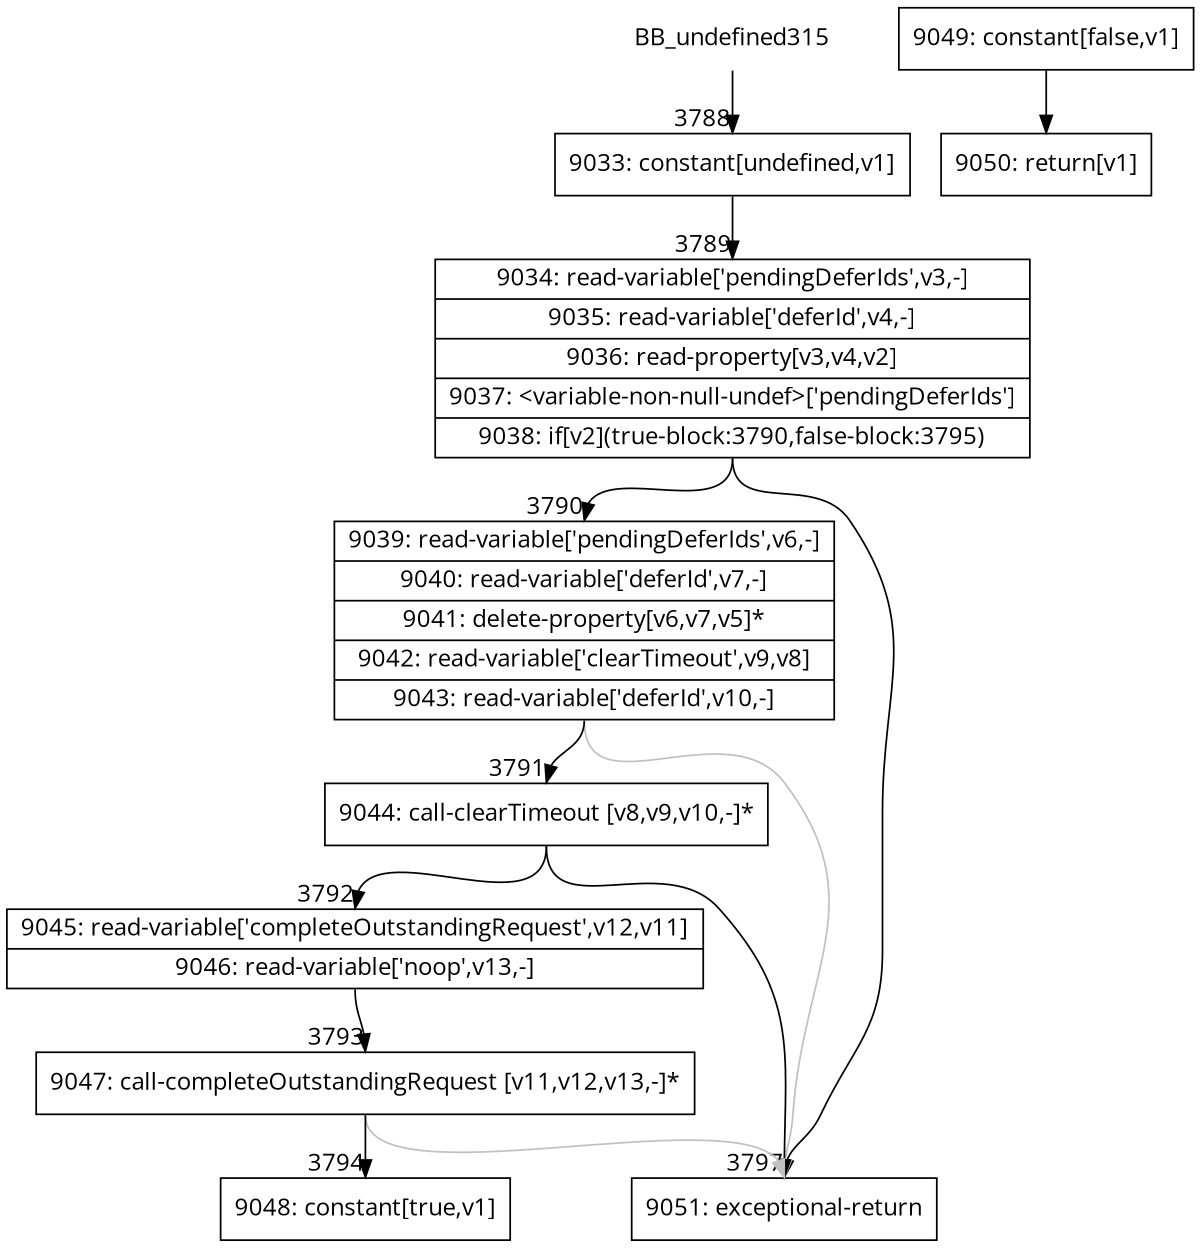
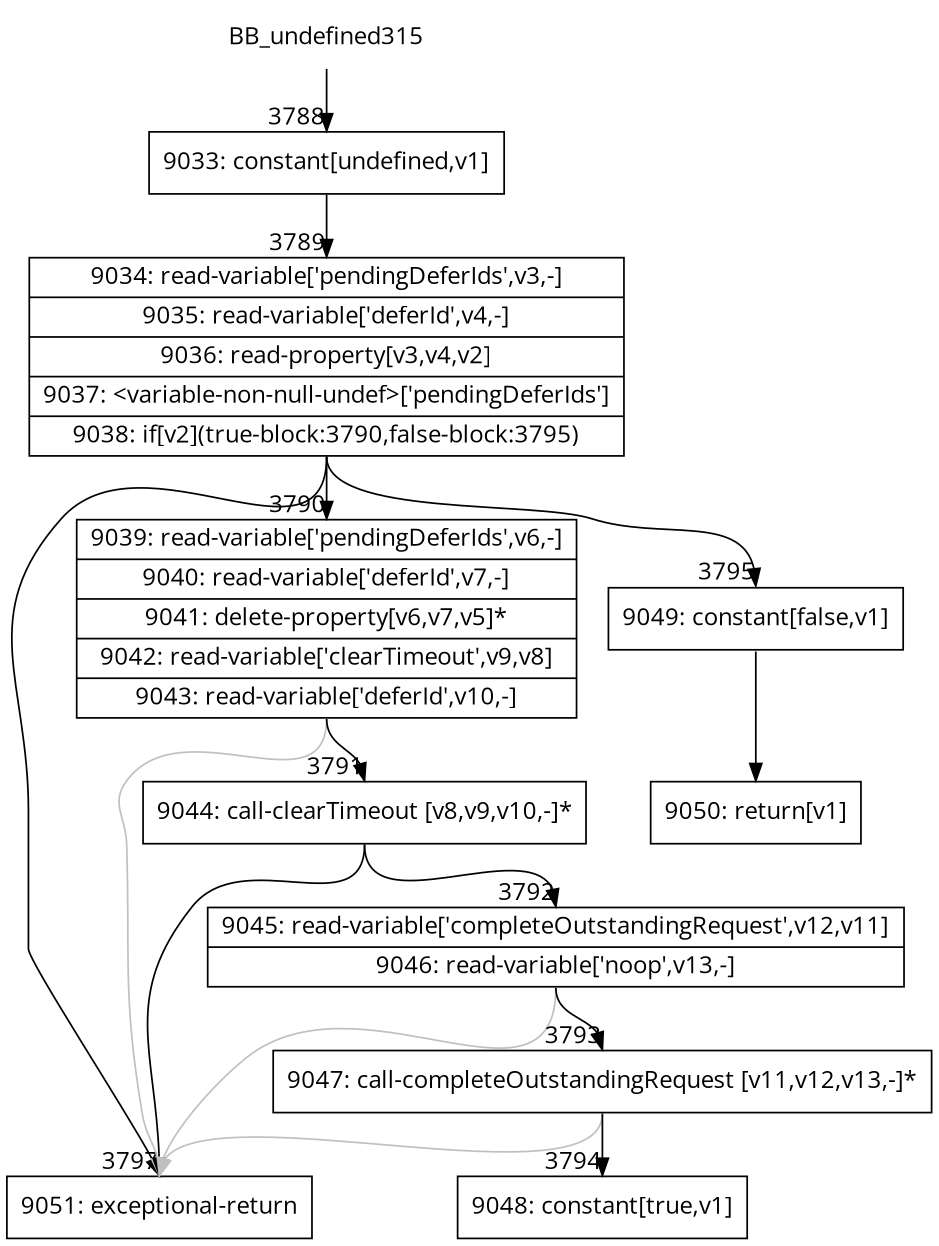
edge "9034: read-variable['pendingDeferIds',v3,-]" -> "9049: constant[false,v1]": added
edge "9045: read-variable['completeOutstandingRequest',v12,v11]" -> "9051: exceptional-return": added
